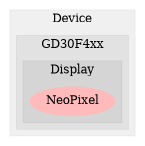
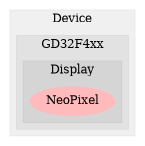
cluster "GD30F4xx": label "GD30F4xx" -> "GD32F4xx"
